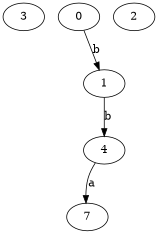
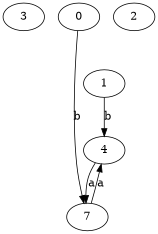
edge "0" -> "1": now "0" -> "7"
edge "7" -> "4": added, label "a"
